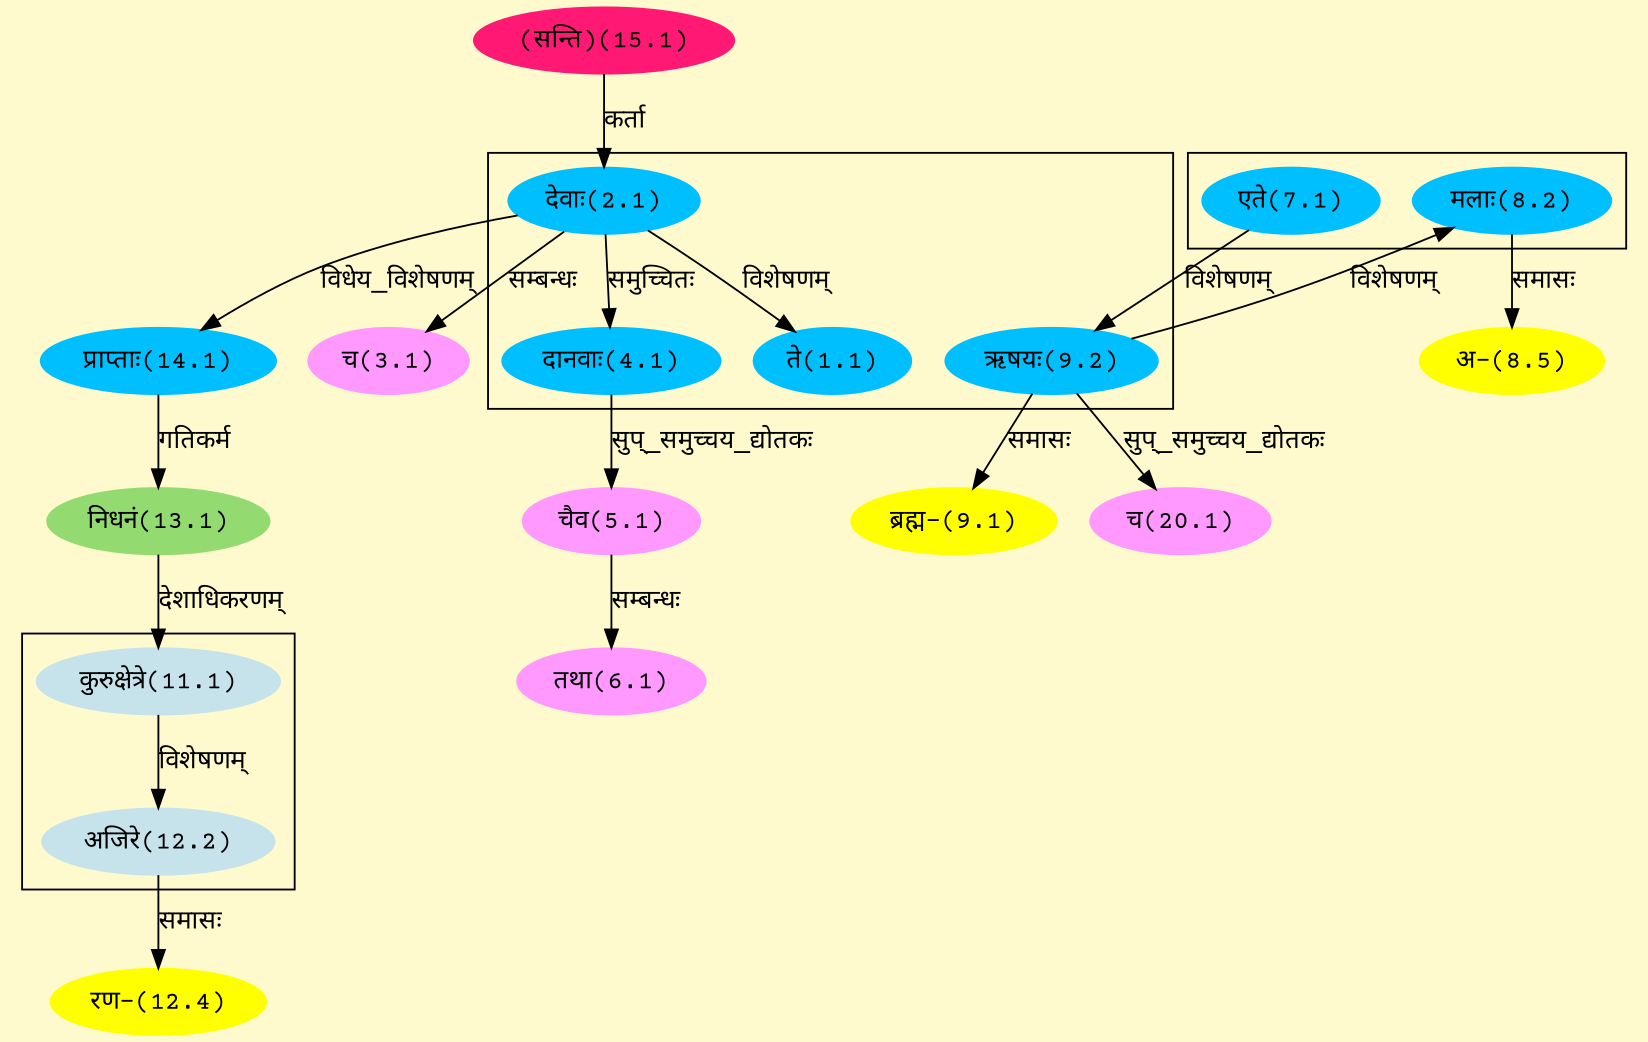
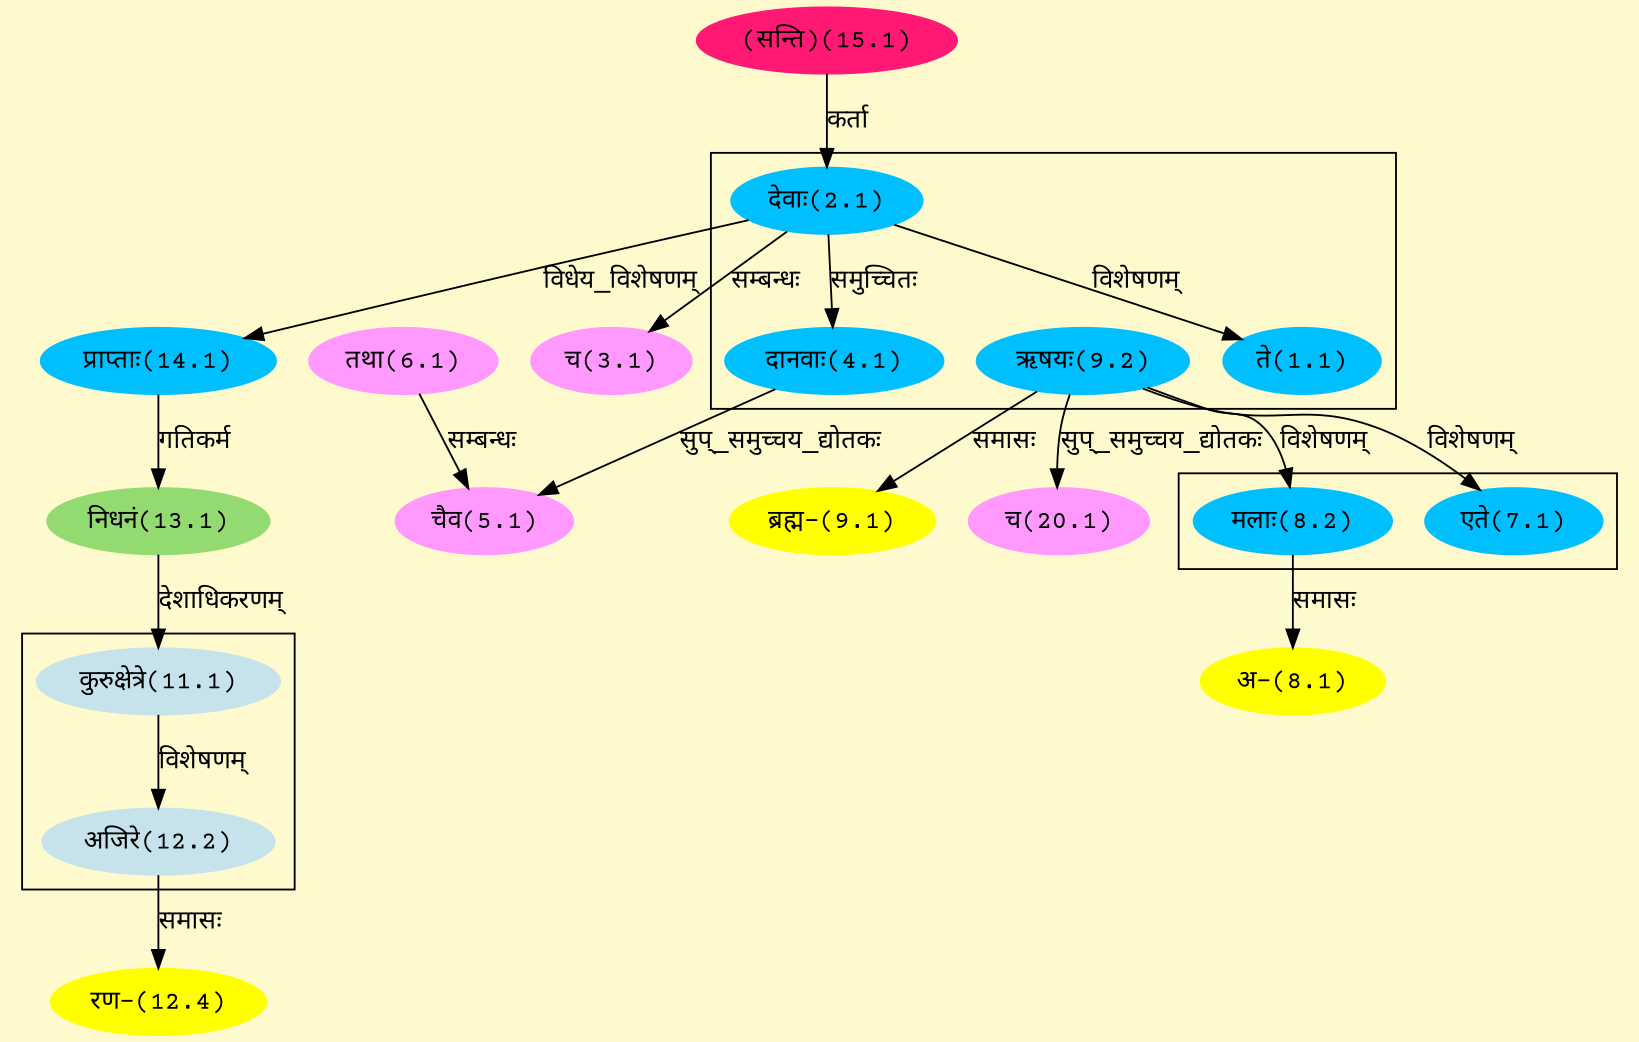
edge "एते(7.1)" -> "ऋषयः(9.2)": reversed
node "अ-(8.5)": label "अ-(8.5)" -> "अ-(8.1)"
edge "चैव(5.1)" -> "तथा(6.1)": reversed
